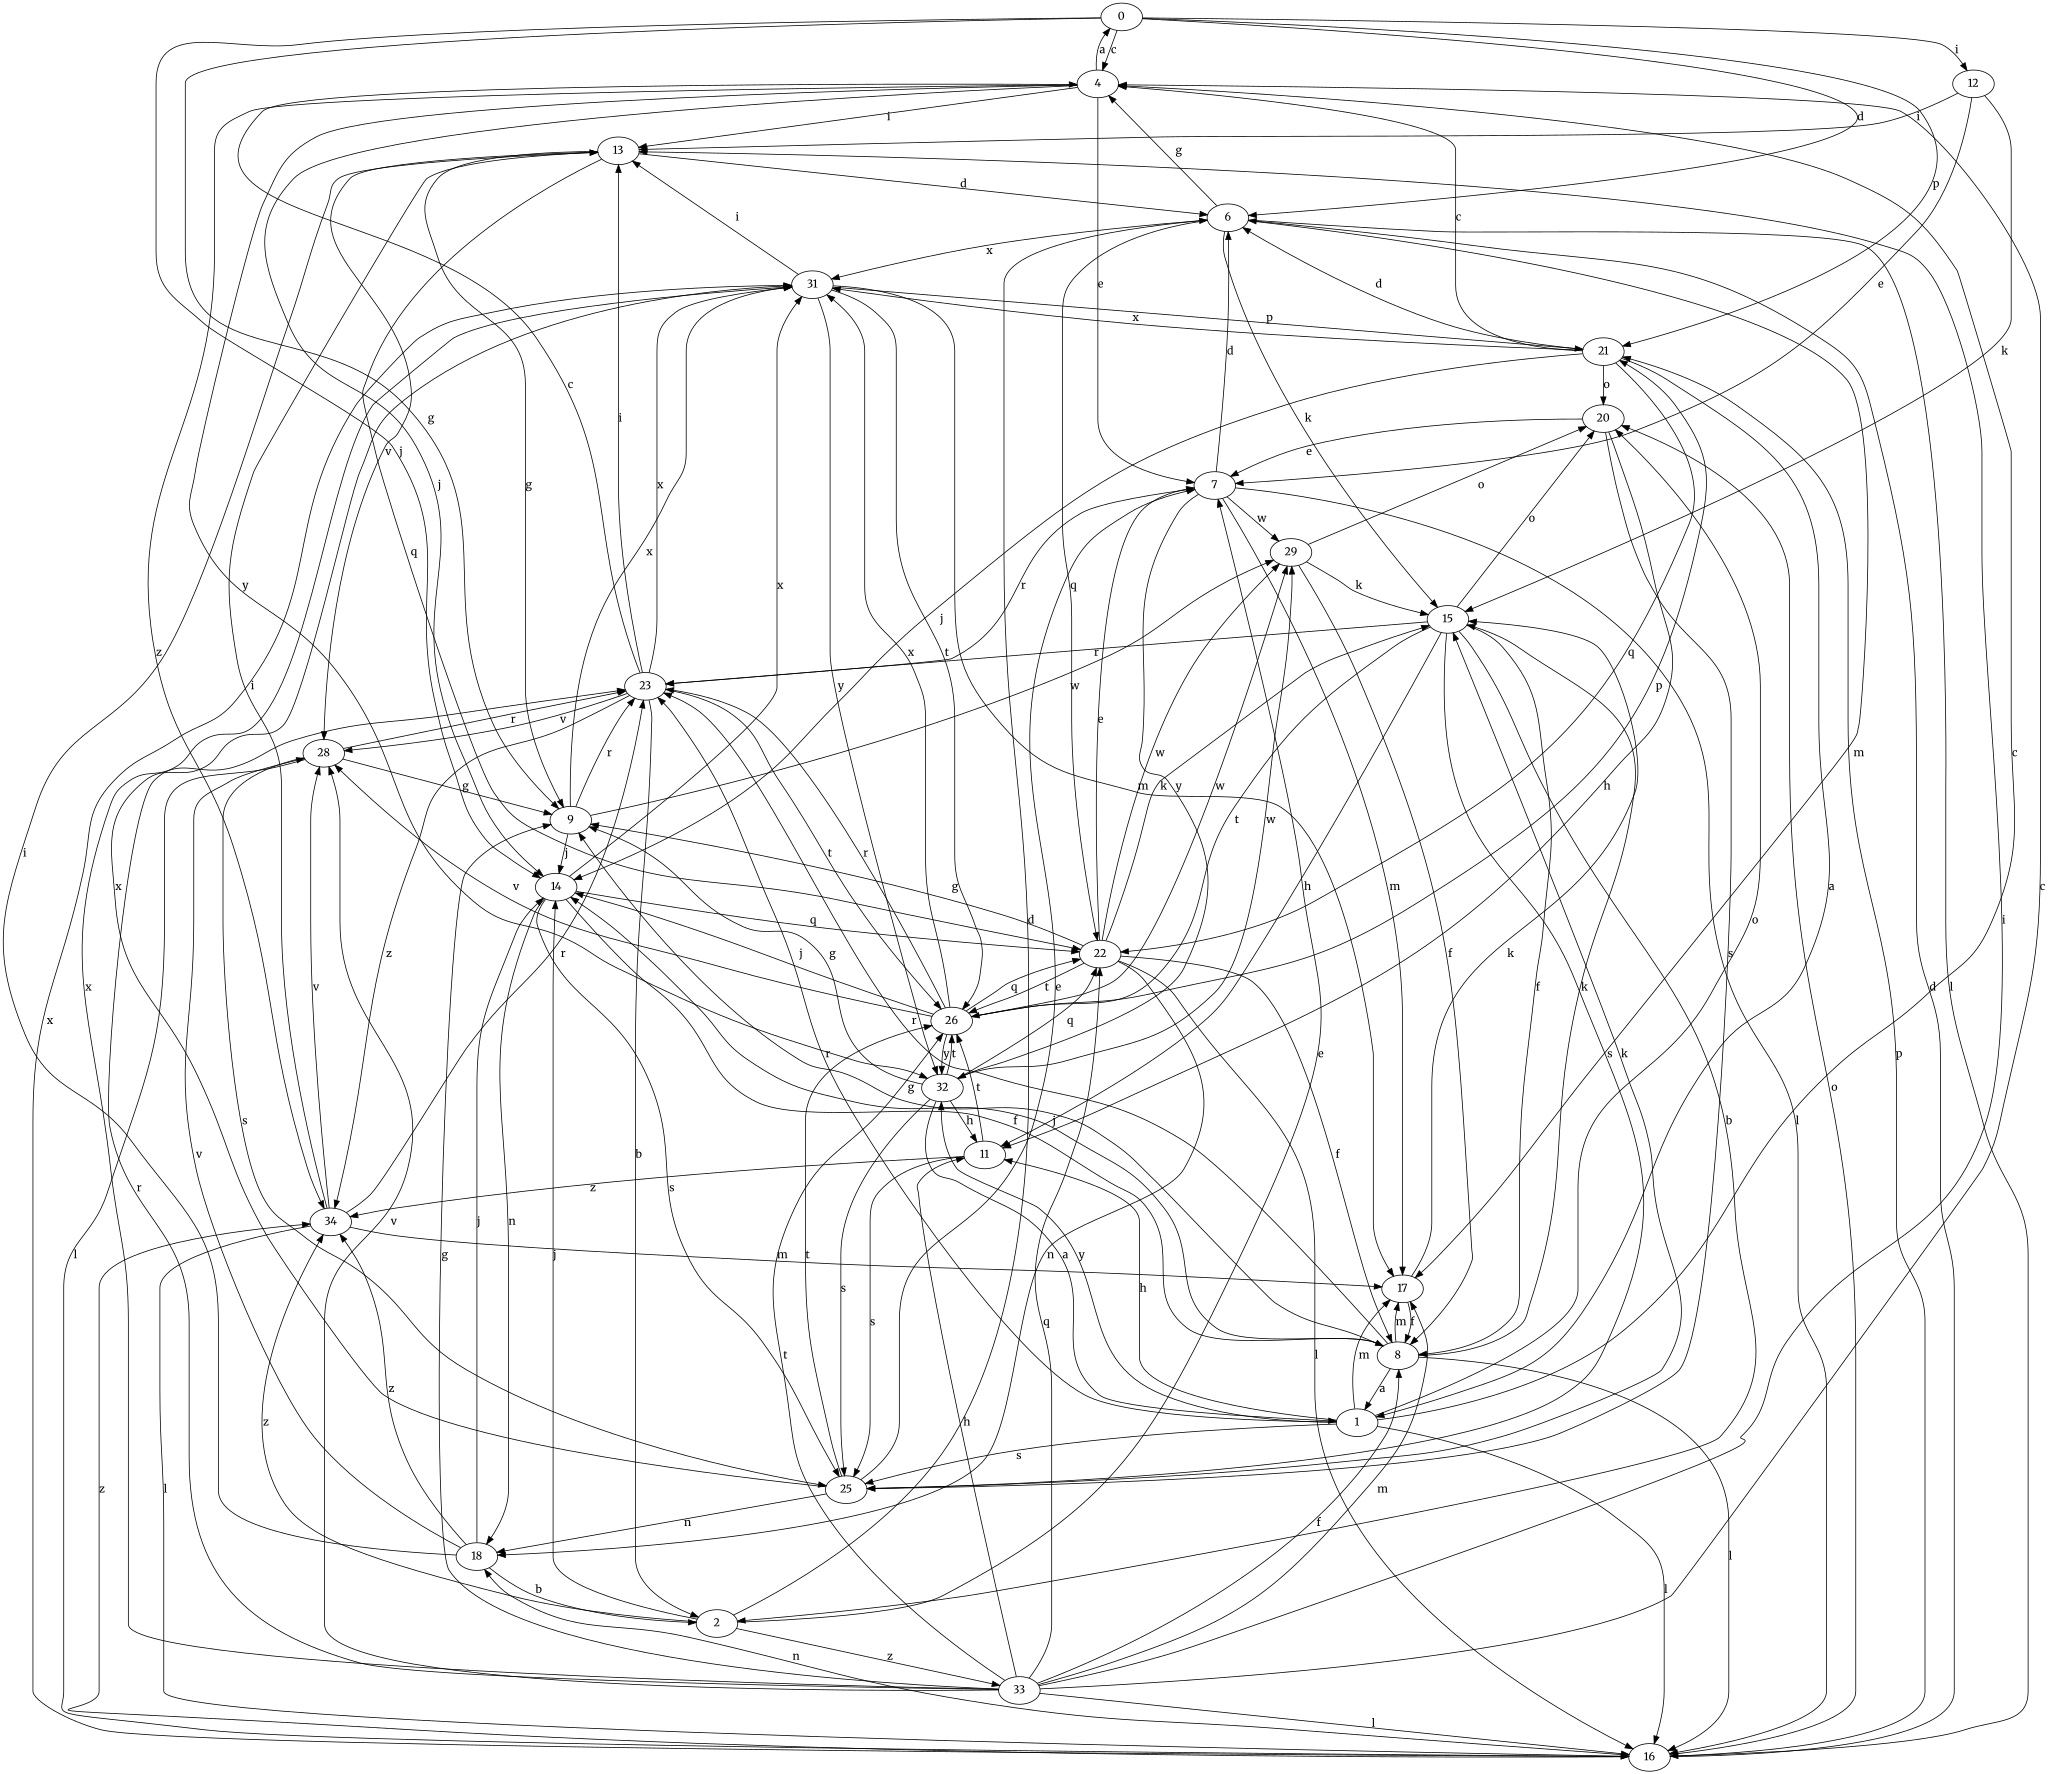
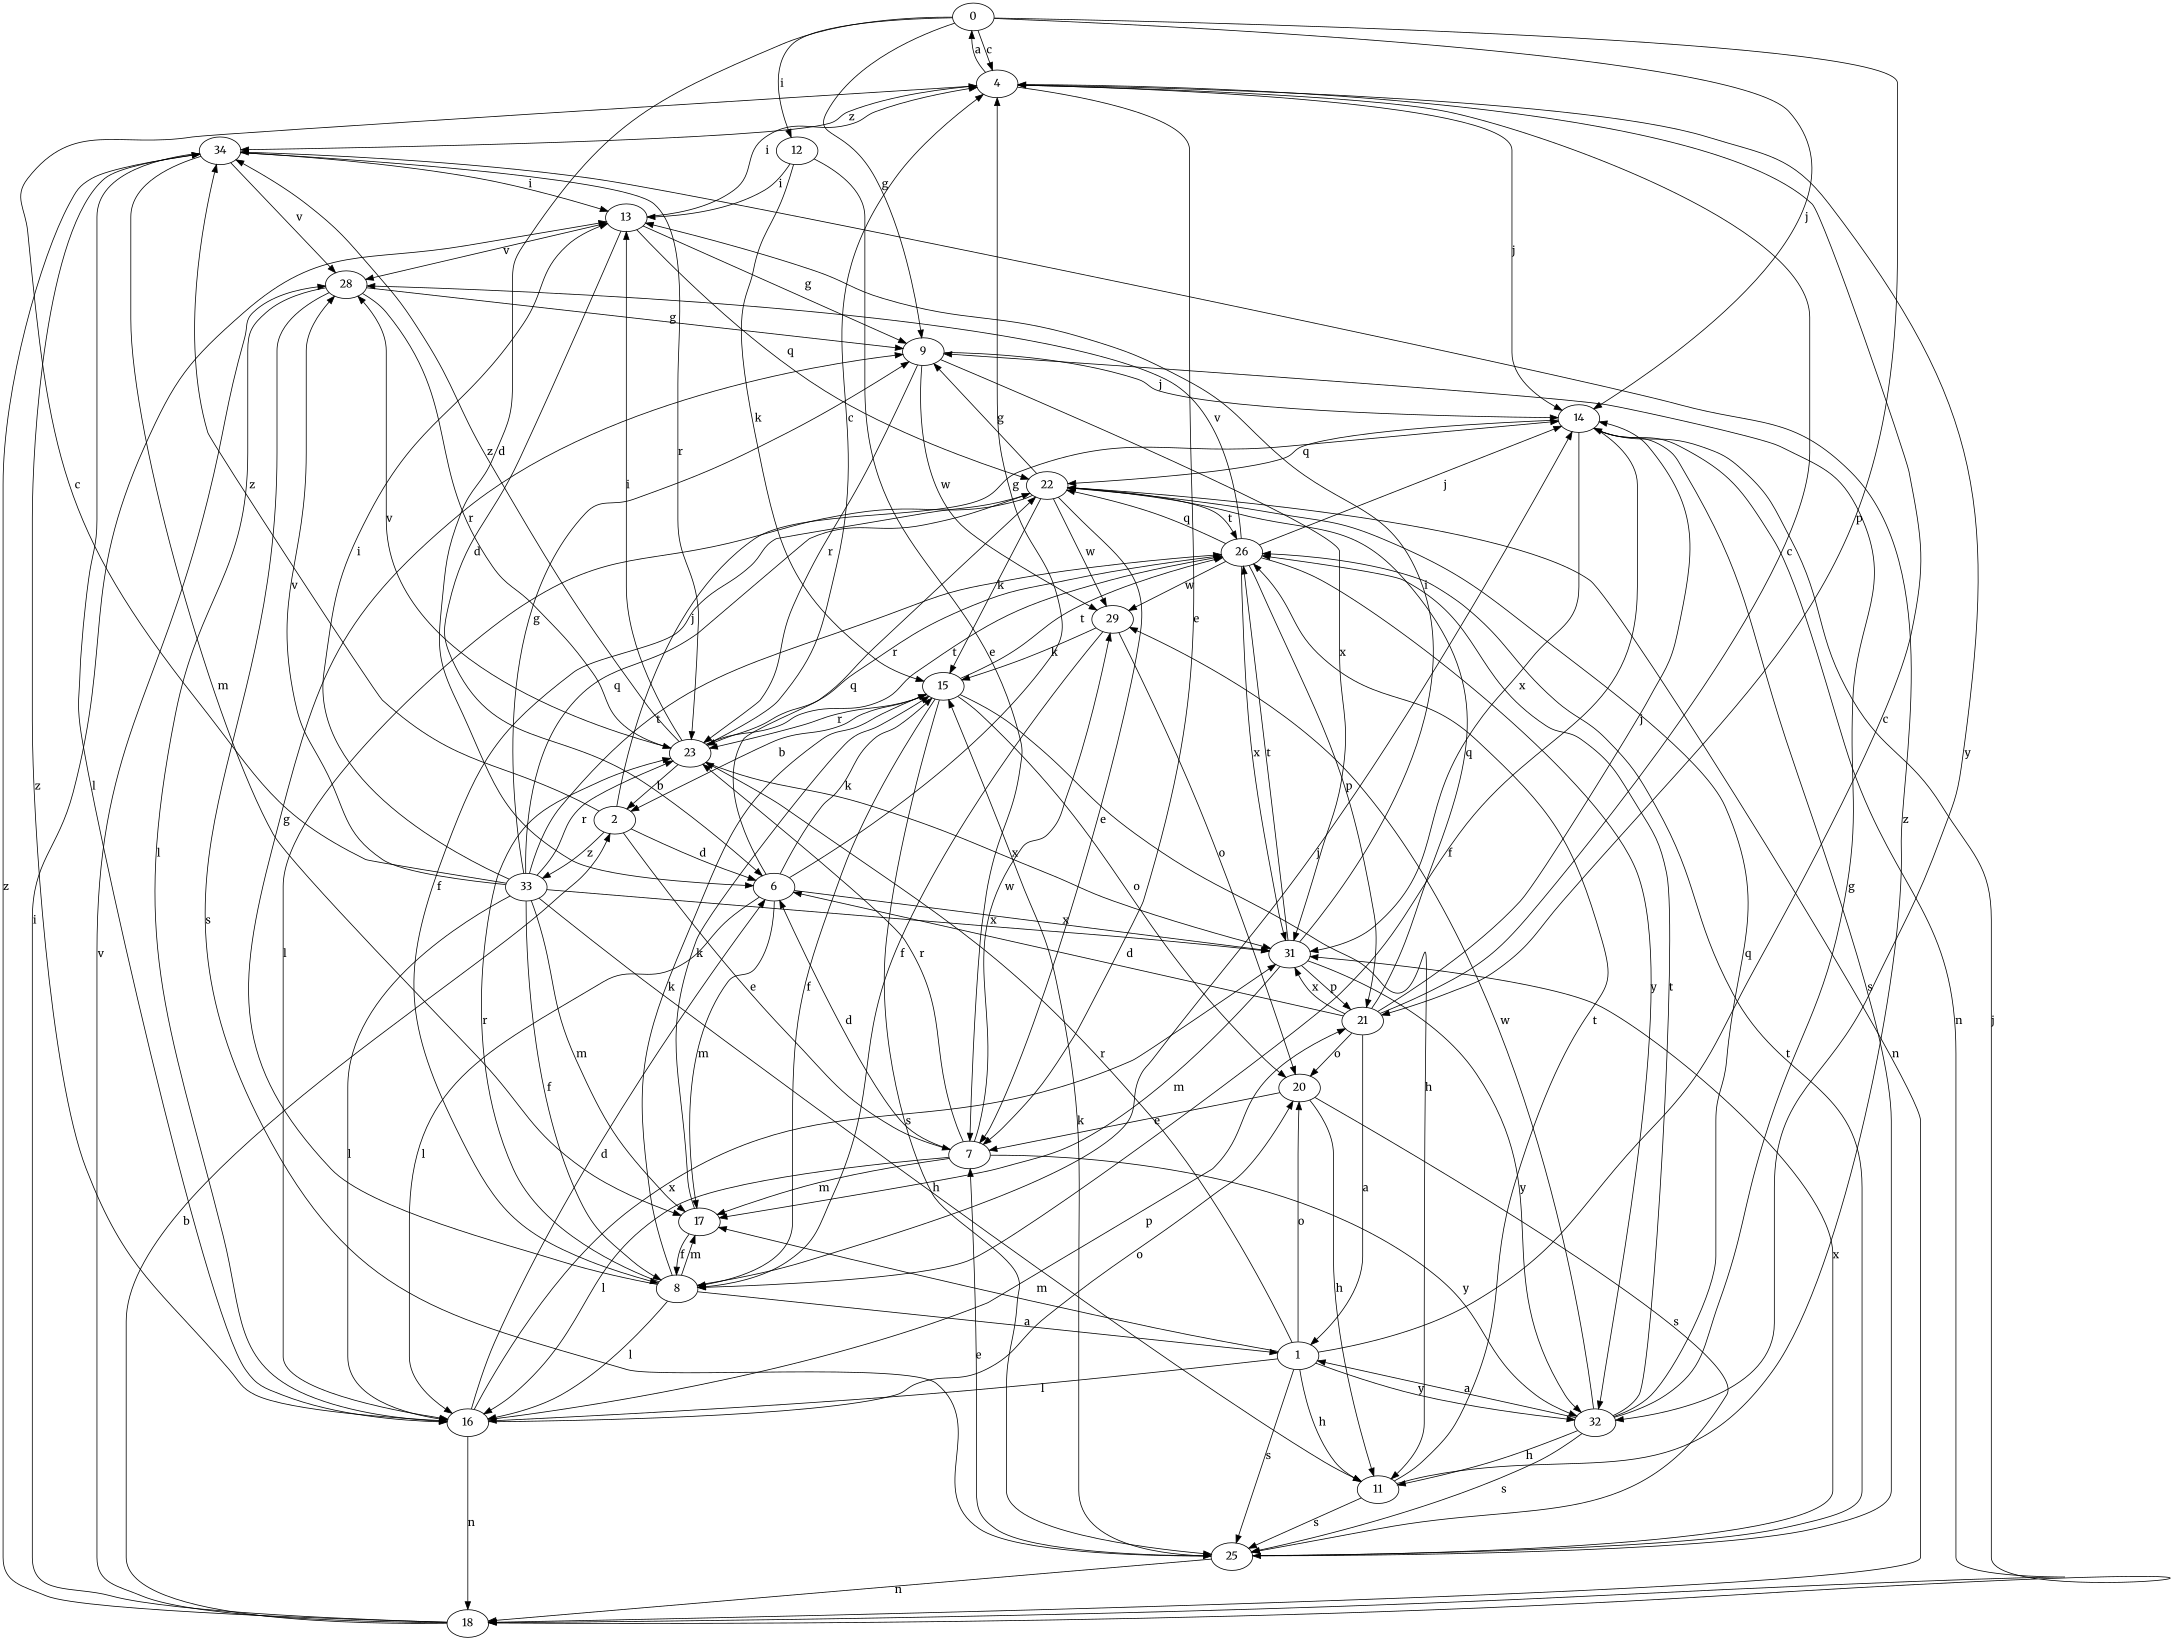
edge "4" -> "13": reversed
